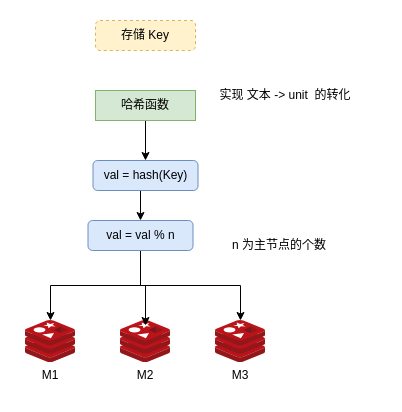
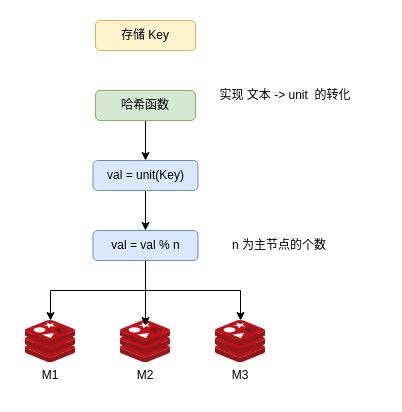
node "存储 Key": style dashed -> solid
node "哈希函数": shape rectangle -> rounded rectangle
node "val = hash(Key)": label "val = hash(Key)" -> "val = unit(Key)"
node "val = val % n": moved (141, 236) -> (146, 246)
